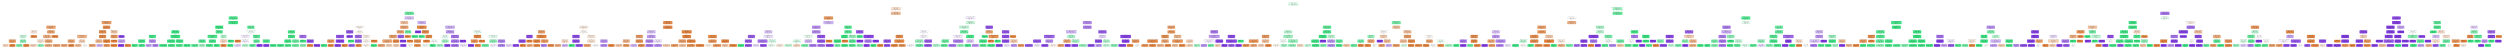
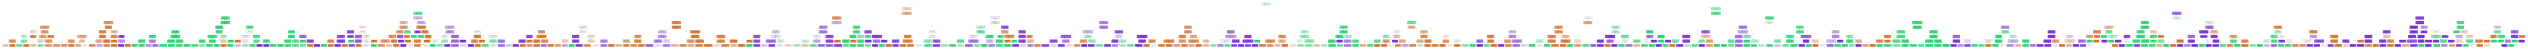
node "gini = 0.0 samples = 5 value = [5, 0, 0] class = 0": added
node "gini = 0.029 samples = 42 value = [67, 1, 0] class = 0": fillcolor #f4caac -> #e5833c
node "gini = 0.3084 samples = 70 value = [102, 0, 24] class = 0": fillcolor #cfb3f5 -> #eb9f68
node "gini = 0.548 samples = 323 value = [234, 27, 251] class = 2": added
node "gini = 0.4841 samples = 184 value = [0, 172, 120] class = 1": added
node "gini = 0.2188 samples = 5 value = [0, 1, 7] class = 2": fillcolor #f5d0b6 -> #9355e9
node "gini = 0.0 samples = 4 value = [0, 6, 0] class = 1": added
